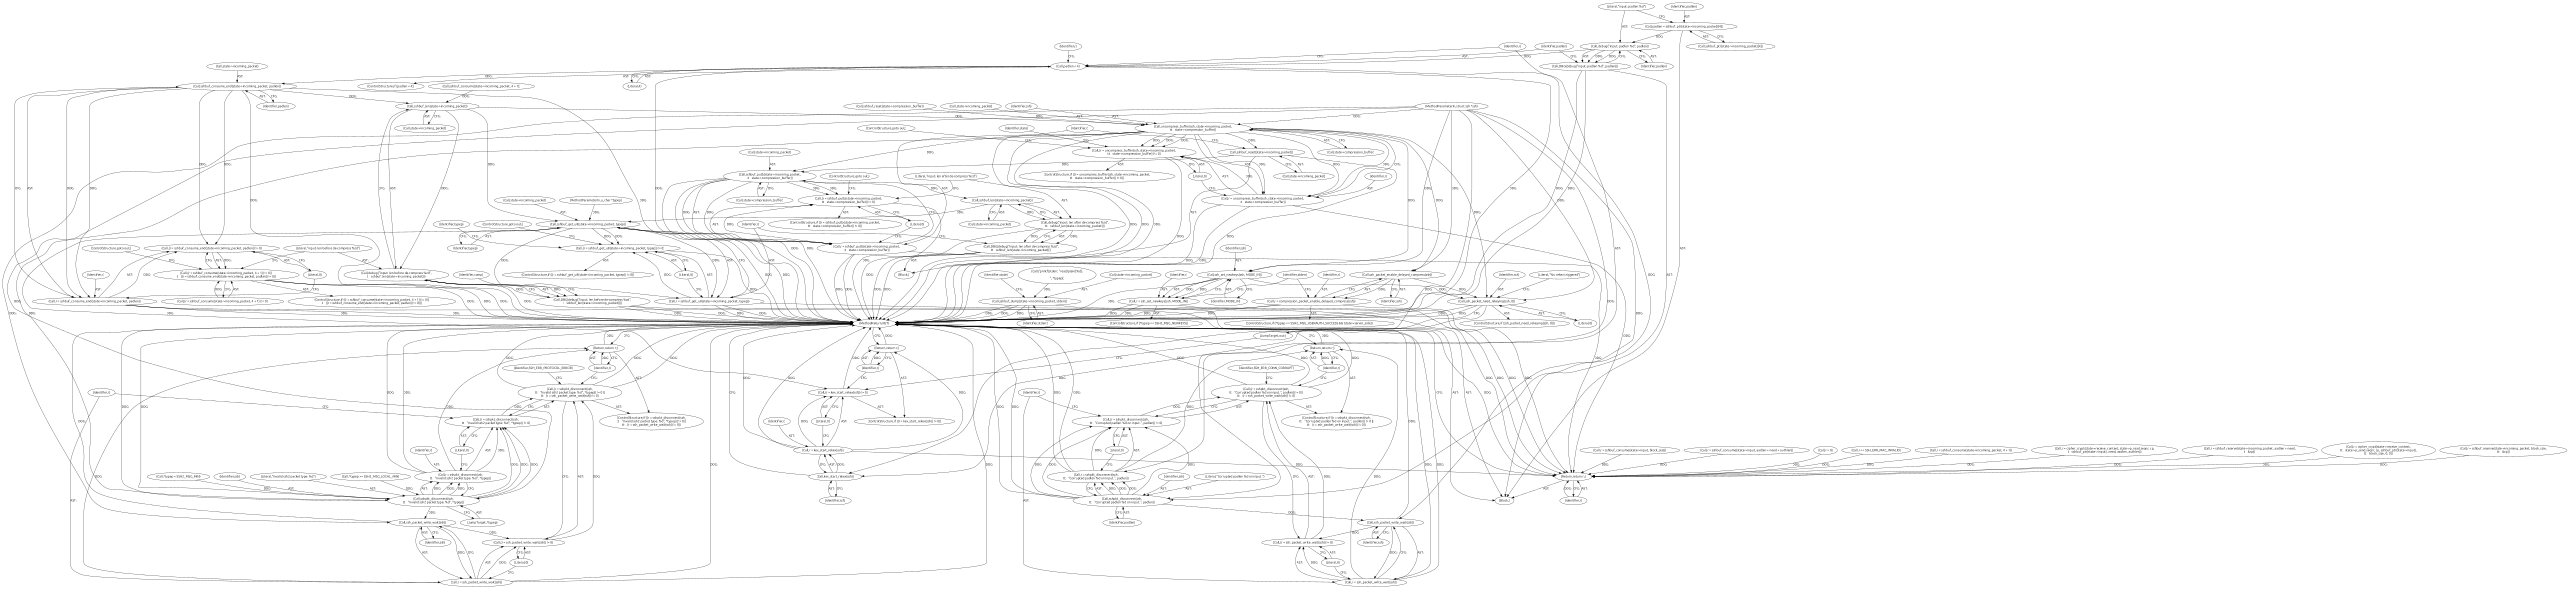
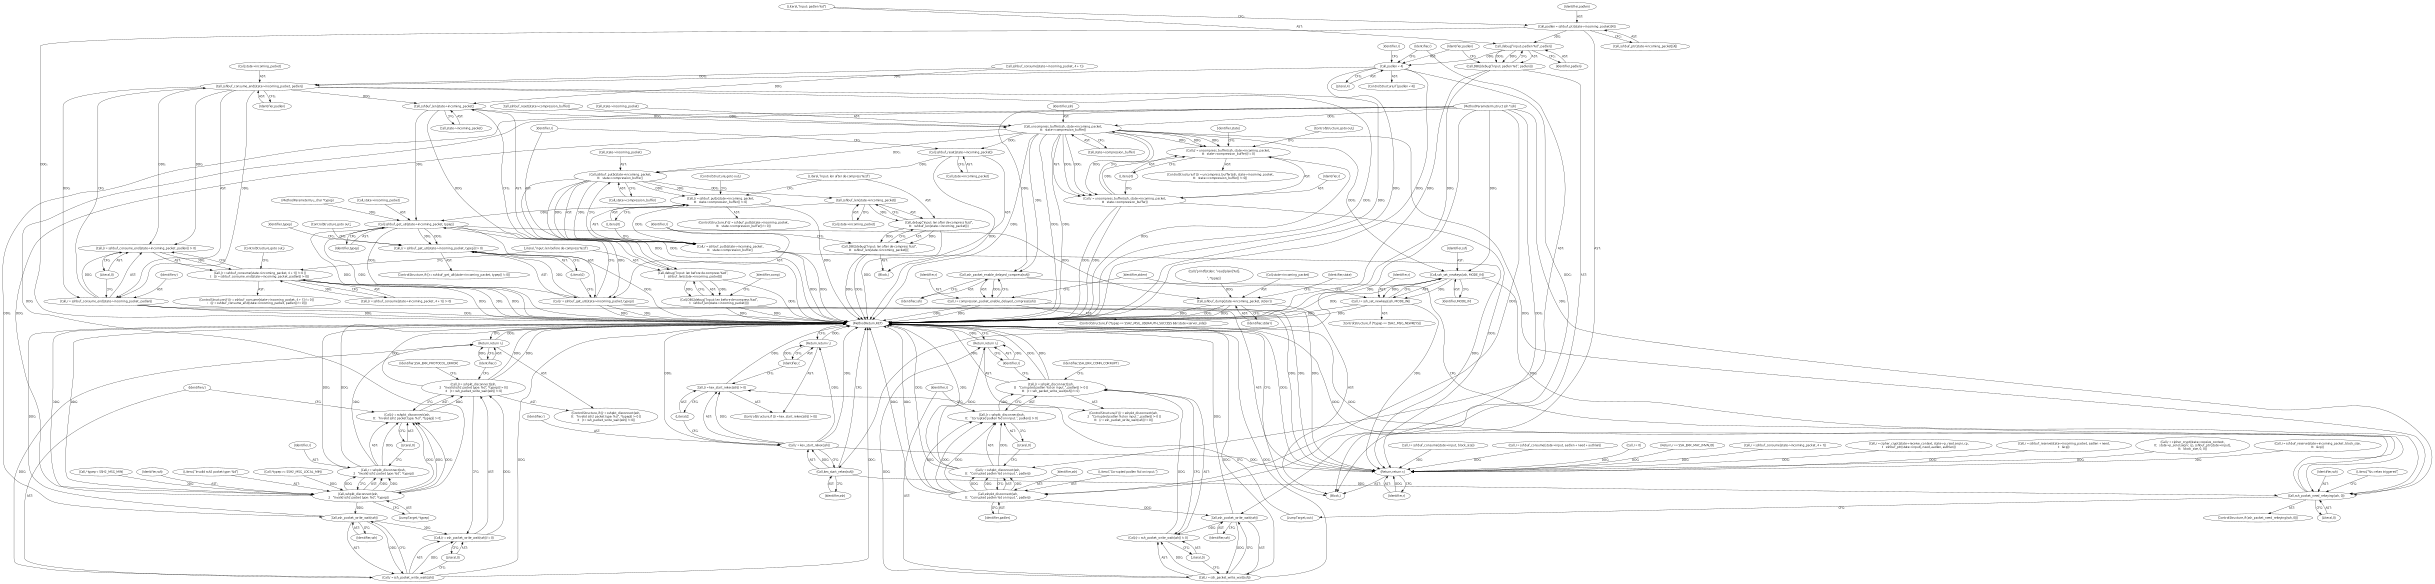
edge "(Call,padlen = sshbuf_ptr(state->incoming_packet)[4])" -> "(MethodReturn,RET)": added, label "DDG:"
edge "(Call,sshbuf_consume(state->incoming_packet, 4 + 1))" -> "(Call,sshbuf_consume_end(state->incoming_packet, padlen))": added, label "DDG:"
edge "(Call,ssh_packet_enable_delayed_compress(ssh))" -> "(Call,ssh_packet_need_rekeying(ssh, 0))": label "DDG: " -> "CFG: "
edge "(Call,sshbuf_get_u8(state->incoming_packet, typep))" -> "(Call,(r = kex_start_rekex(ssh)) != 0)": now "(Call,sshbuf_get_u8(state->incoming_packet, typep))" -> "(Call,sshbuf_dump(state->incoming_packet, stderr))"
edge "(Call,ssh_packet_need_rekeying(ssh, 0))" -> "(Call,kex_start_rekex(ssh))": reversed
node "(Call,r == SSH_ERR_MAC_INVALID)": label "(Call,r == SSH_ERR_MAC_INVALID)" -> "(Return,r == SSH_ERR_MAC_INVALID)"
